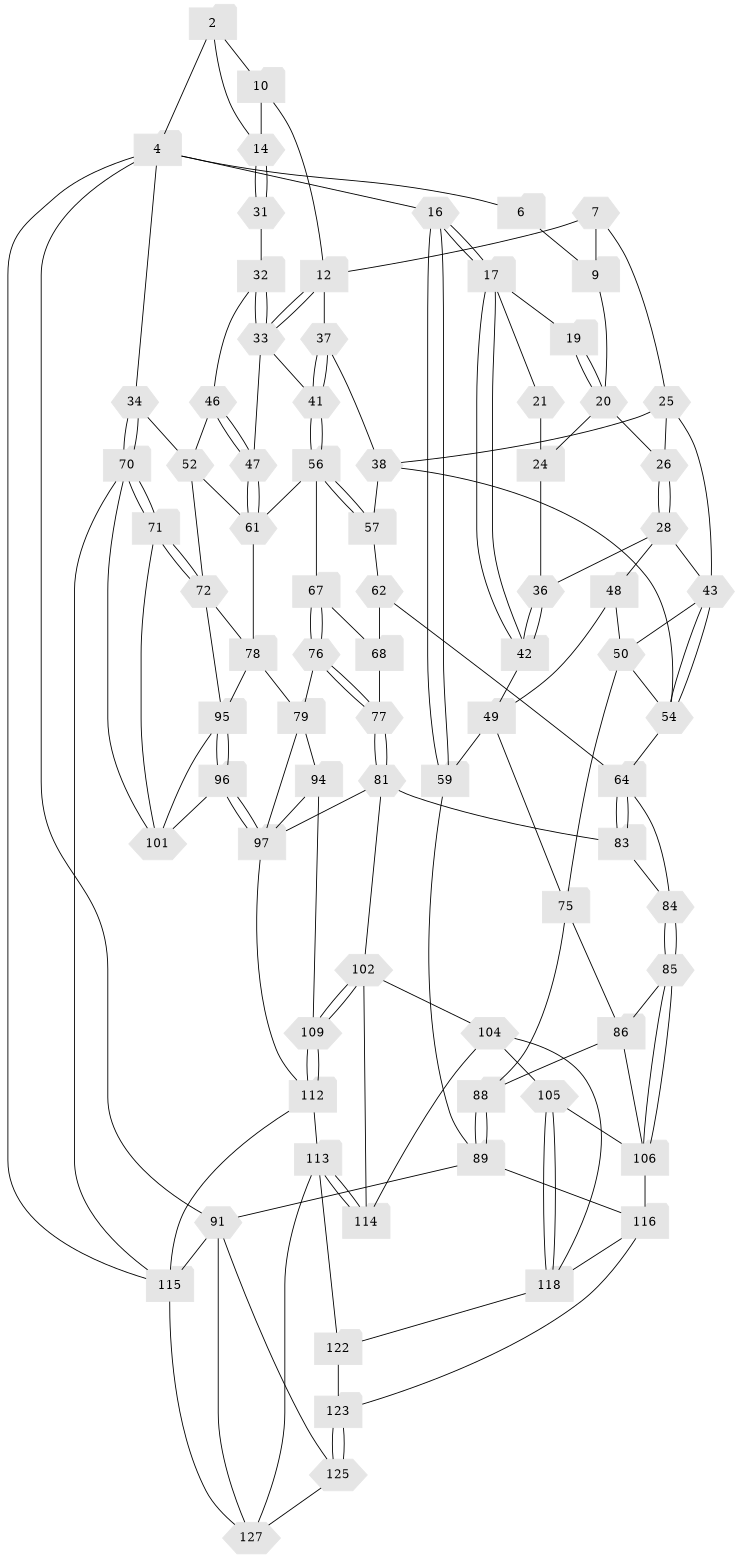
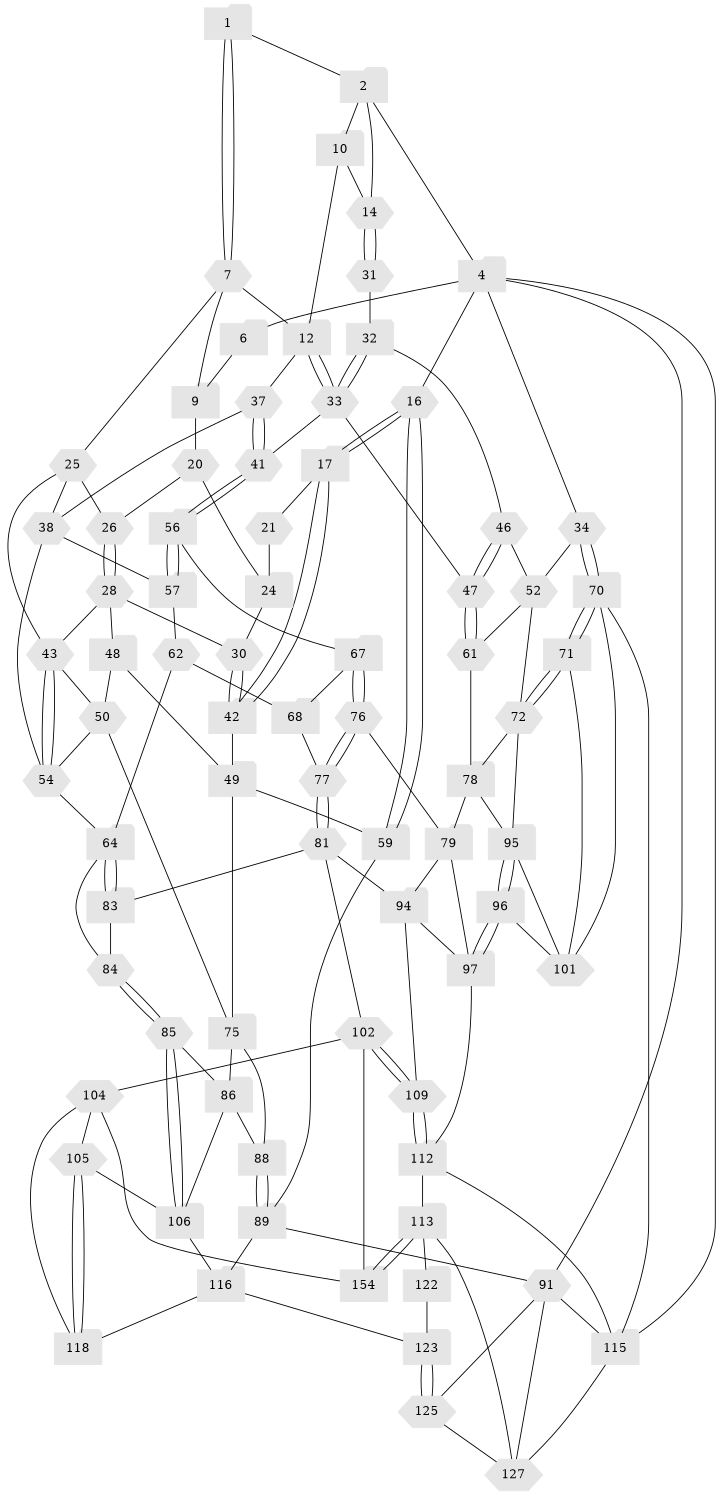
node "1": added
node "19": removed
edge "56" -- "61": removed
node "36": label "36" -> "30"
edge "81" -- "97": now "81" -- "94"
node "114": label "114" -> "154"
edge "118" -- "122": removed
